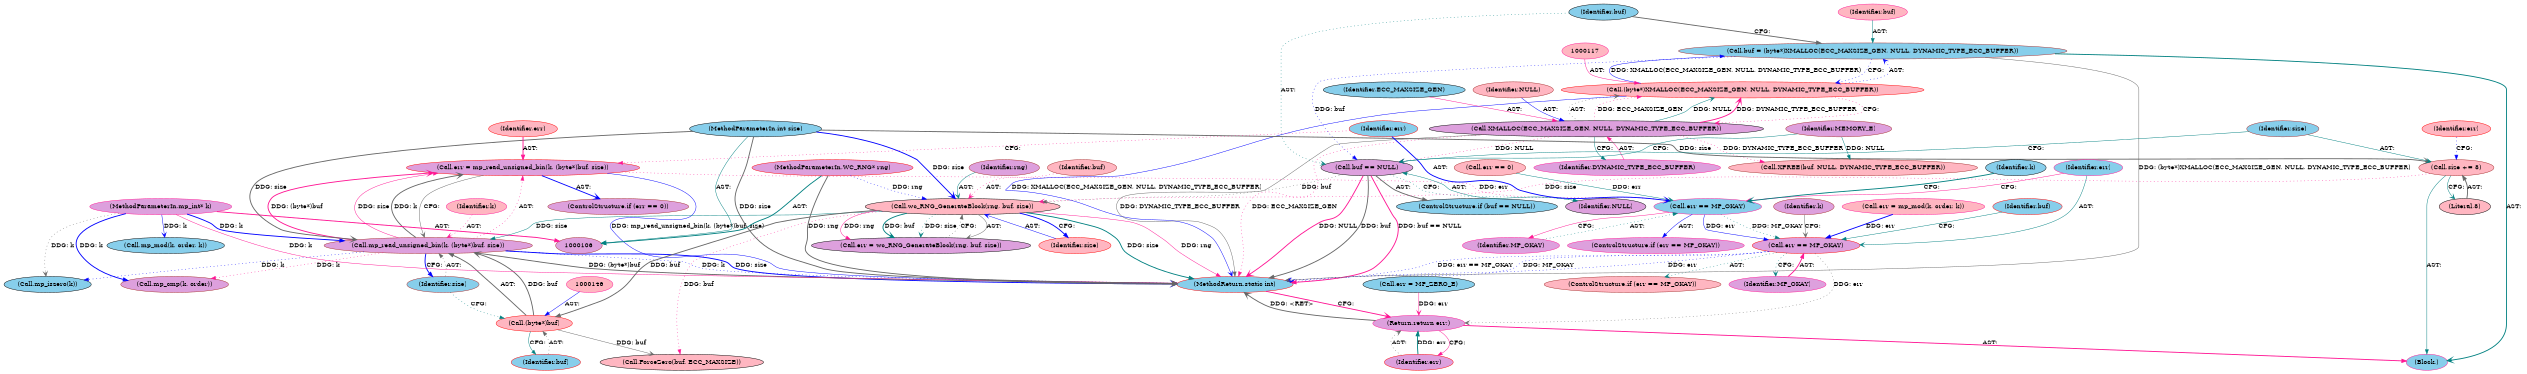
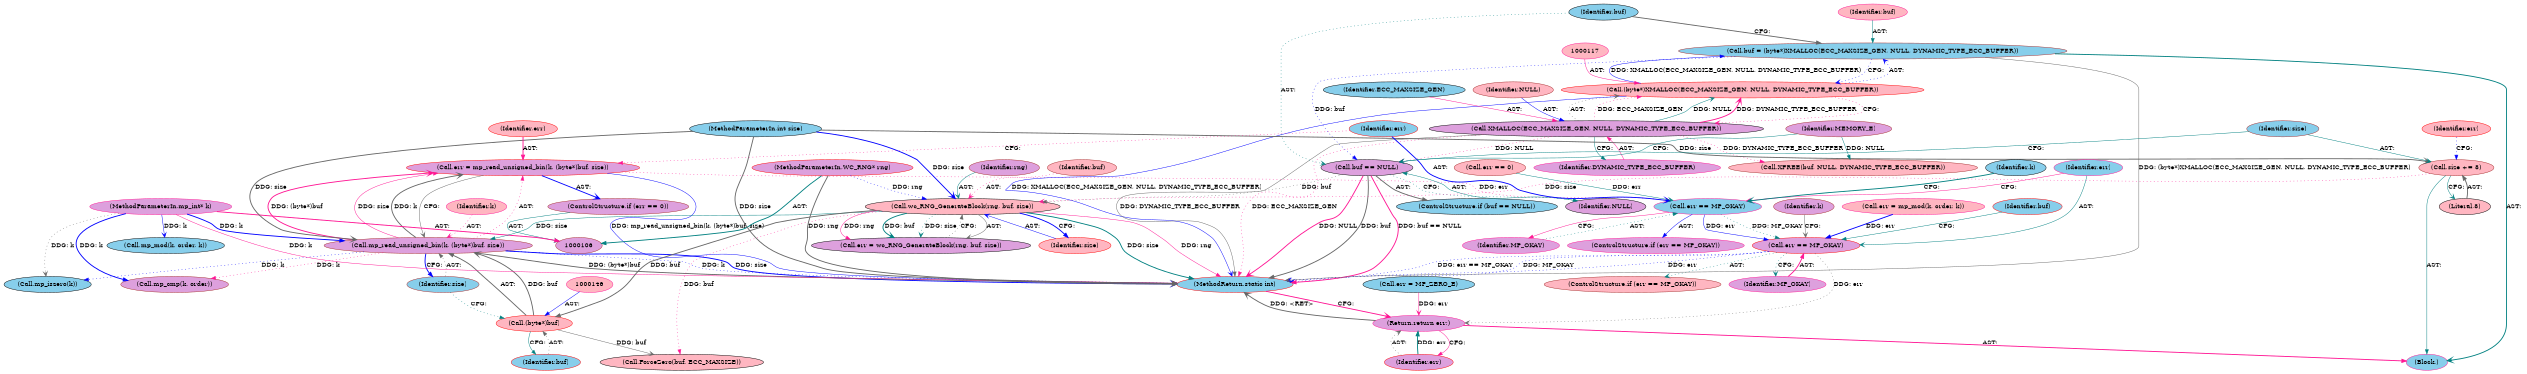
edge "(MethodParameterIn,int size)" -> "1000106": now "(ControlStructure,if (err == 0))" -> "1000106"
